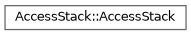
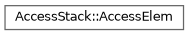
node "AccessStack::AccessStack": label "AccessStack::AccessStack" -> "AccessStack::AccessElem"
